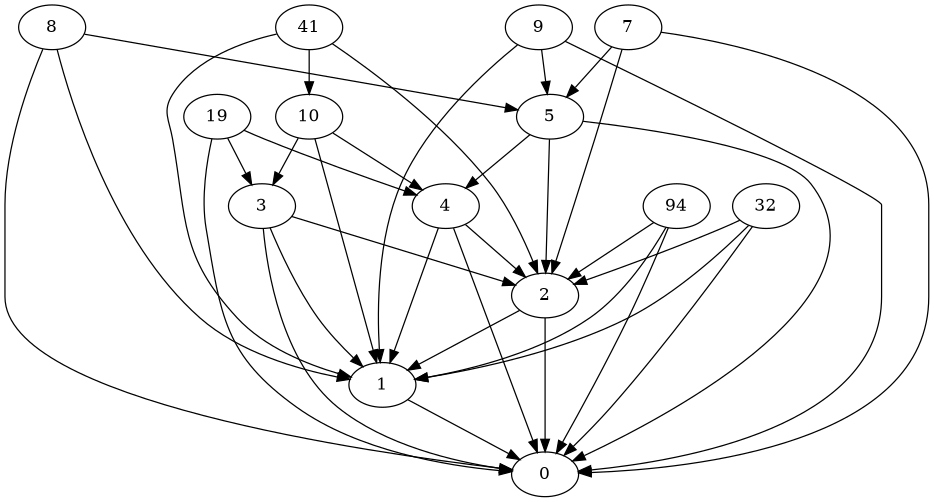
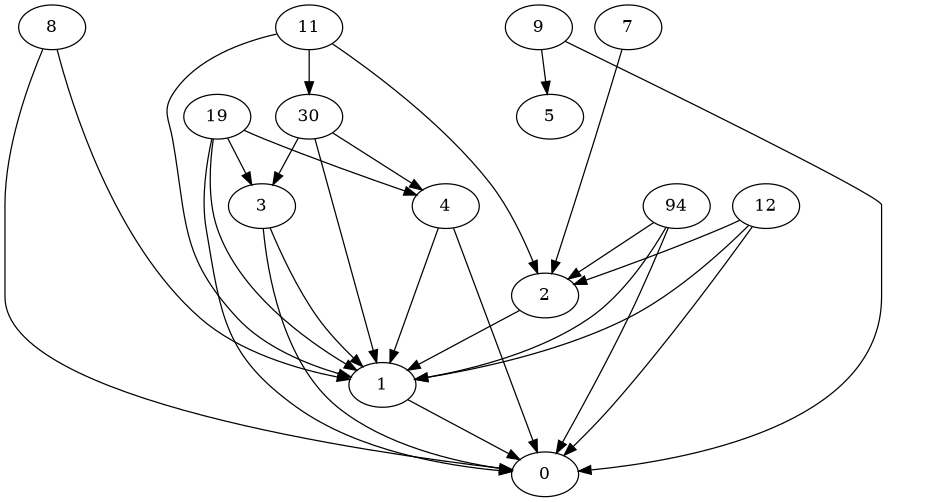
node "41": label "41" -> "11"
edge "7" -> "5": removed
edge "8" -> "5": removed
node "10": label "10" -> "30"
edge "5" -> "4": removed
edge "9" -> "1": now "19" -> "1"
edge "5" -> "2": removed
node "32": label "32" -> "12"
edge "4" -> "2": removed
edge "3" -> "2": removed
edge "5" -> "0": removed
edge "7" -> "0": removed
edge "2" -> "0": removed
